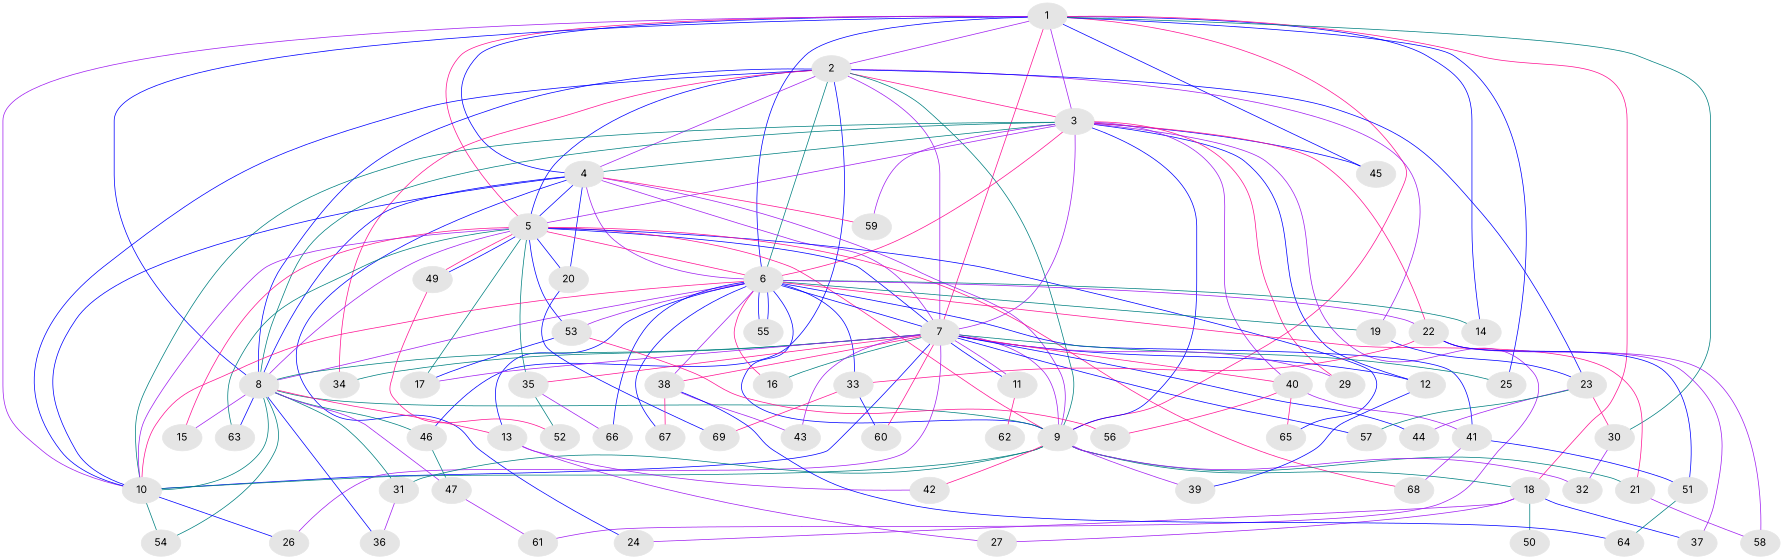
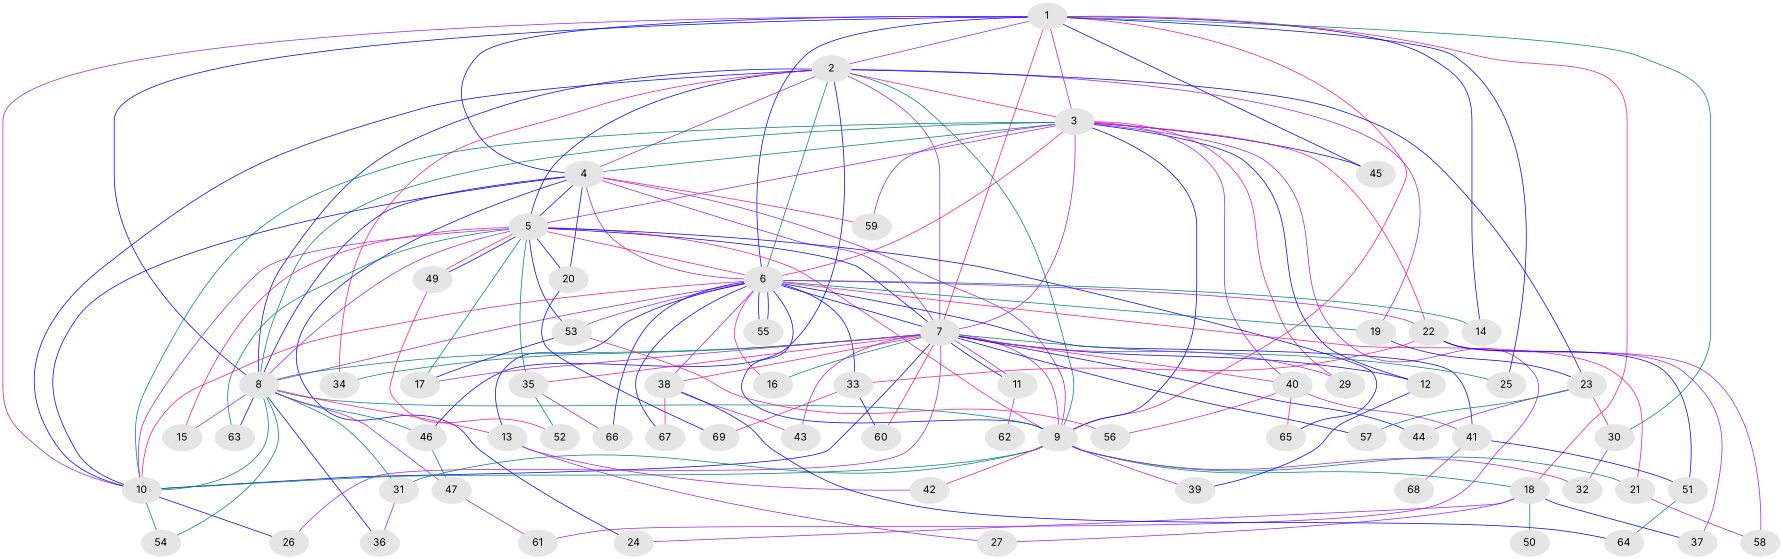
edge "1" -- "5": removed
edge "5" -- "68": removed
